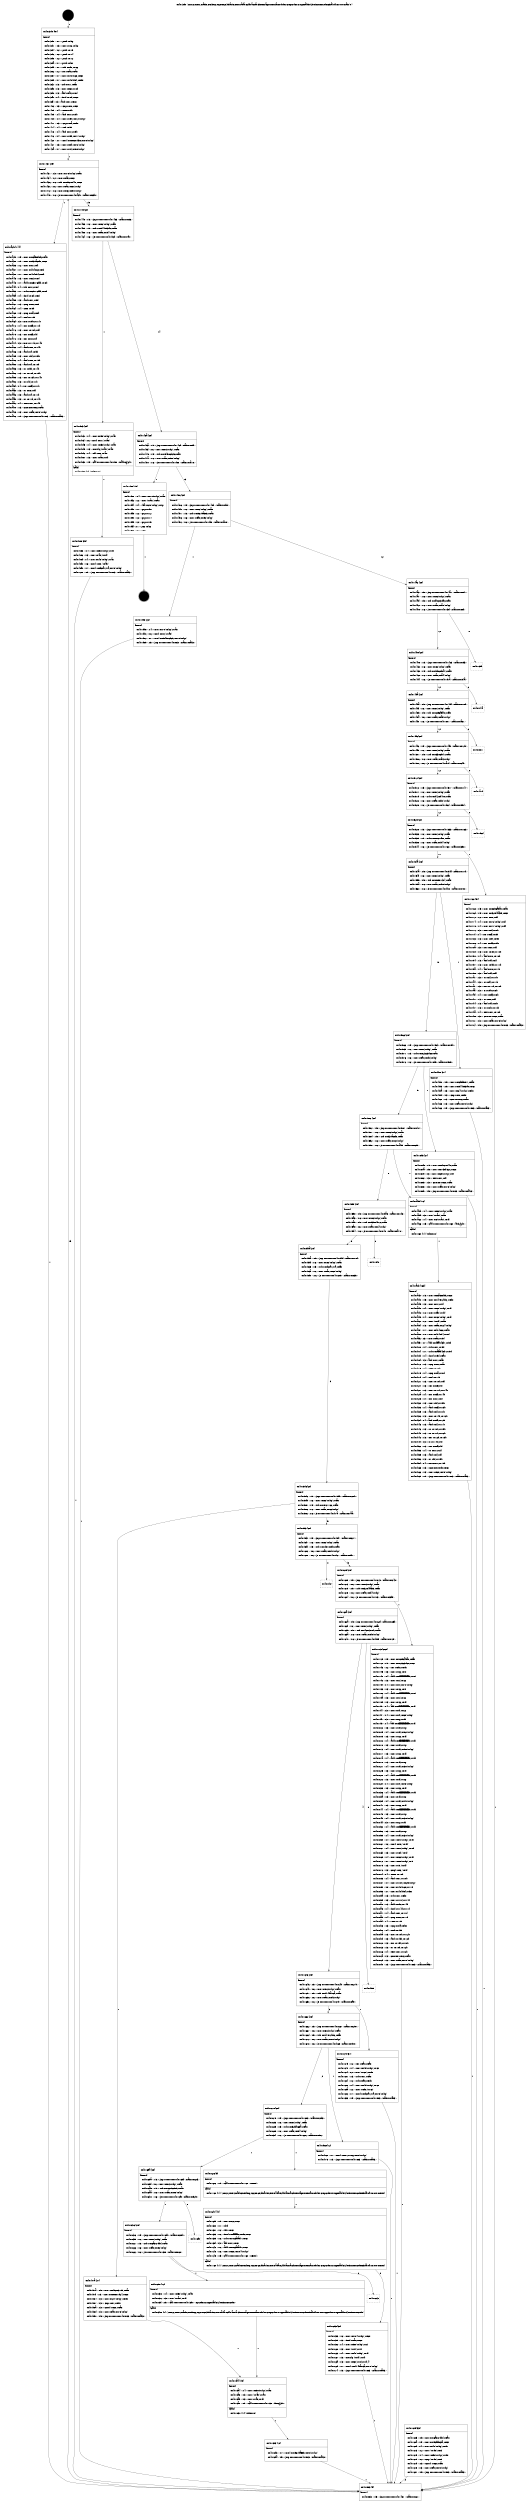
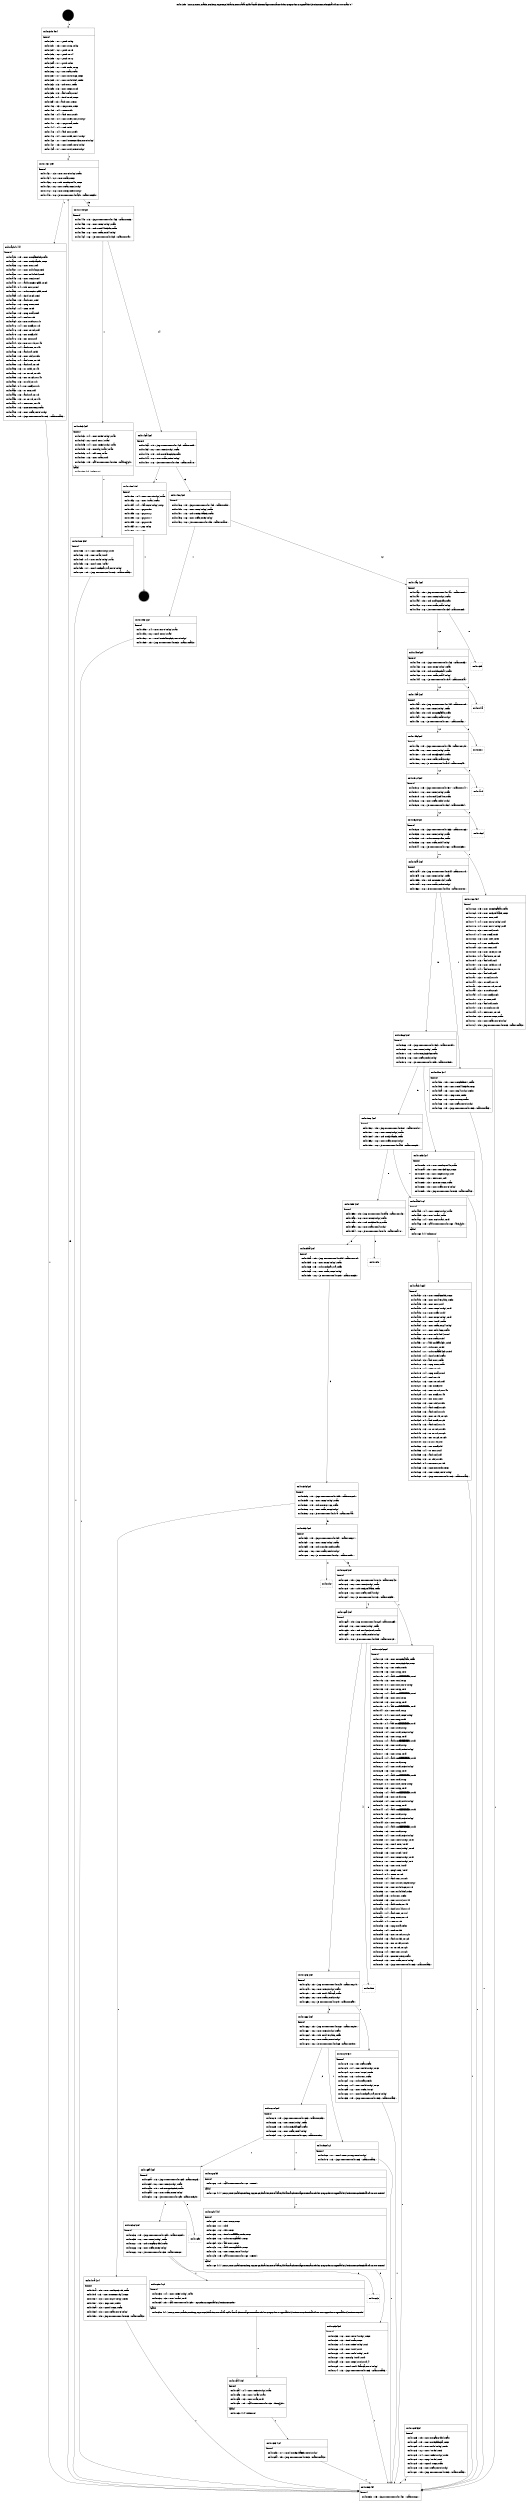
edge "0x40160e [28]" -> "0x40162a [28]": added, label "4"
edge "0x401b7a [27]" -> "0x401ca4 [15]": now "0x401b7a [27]" -> "0x401e83 [5]"
